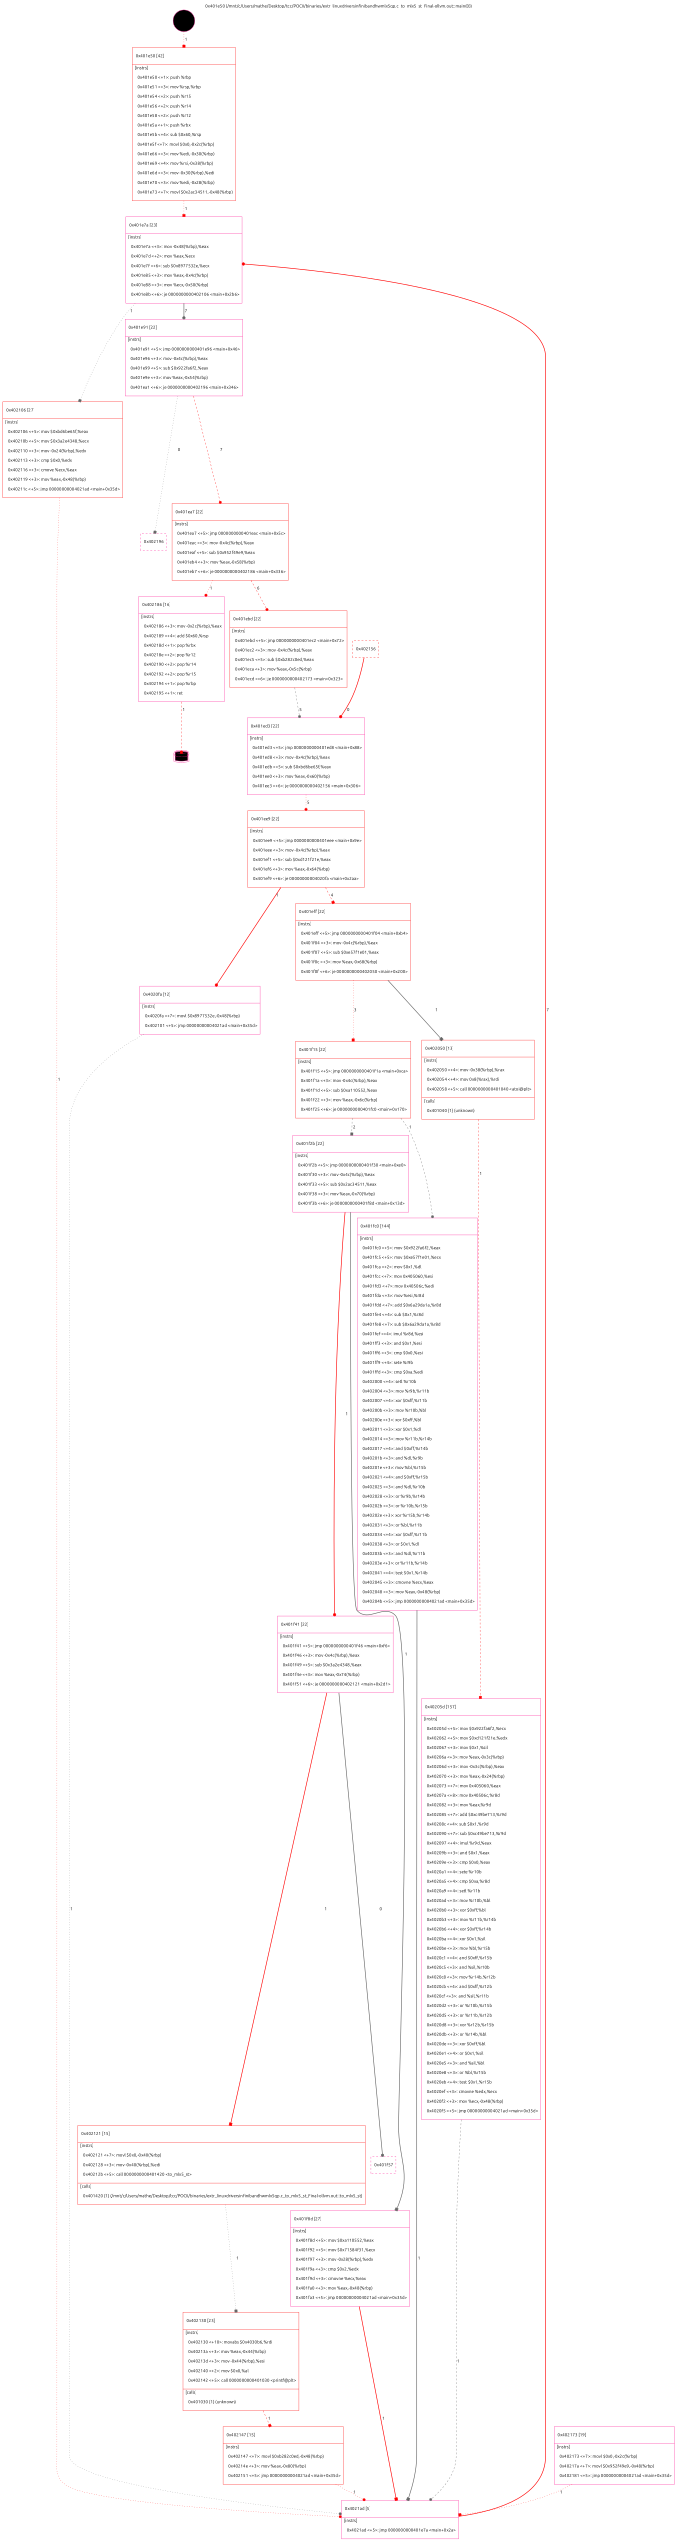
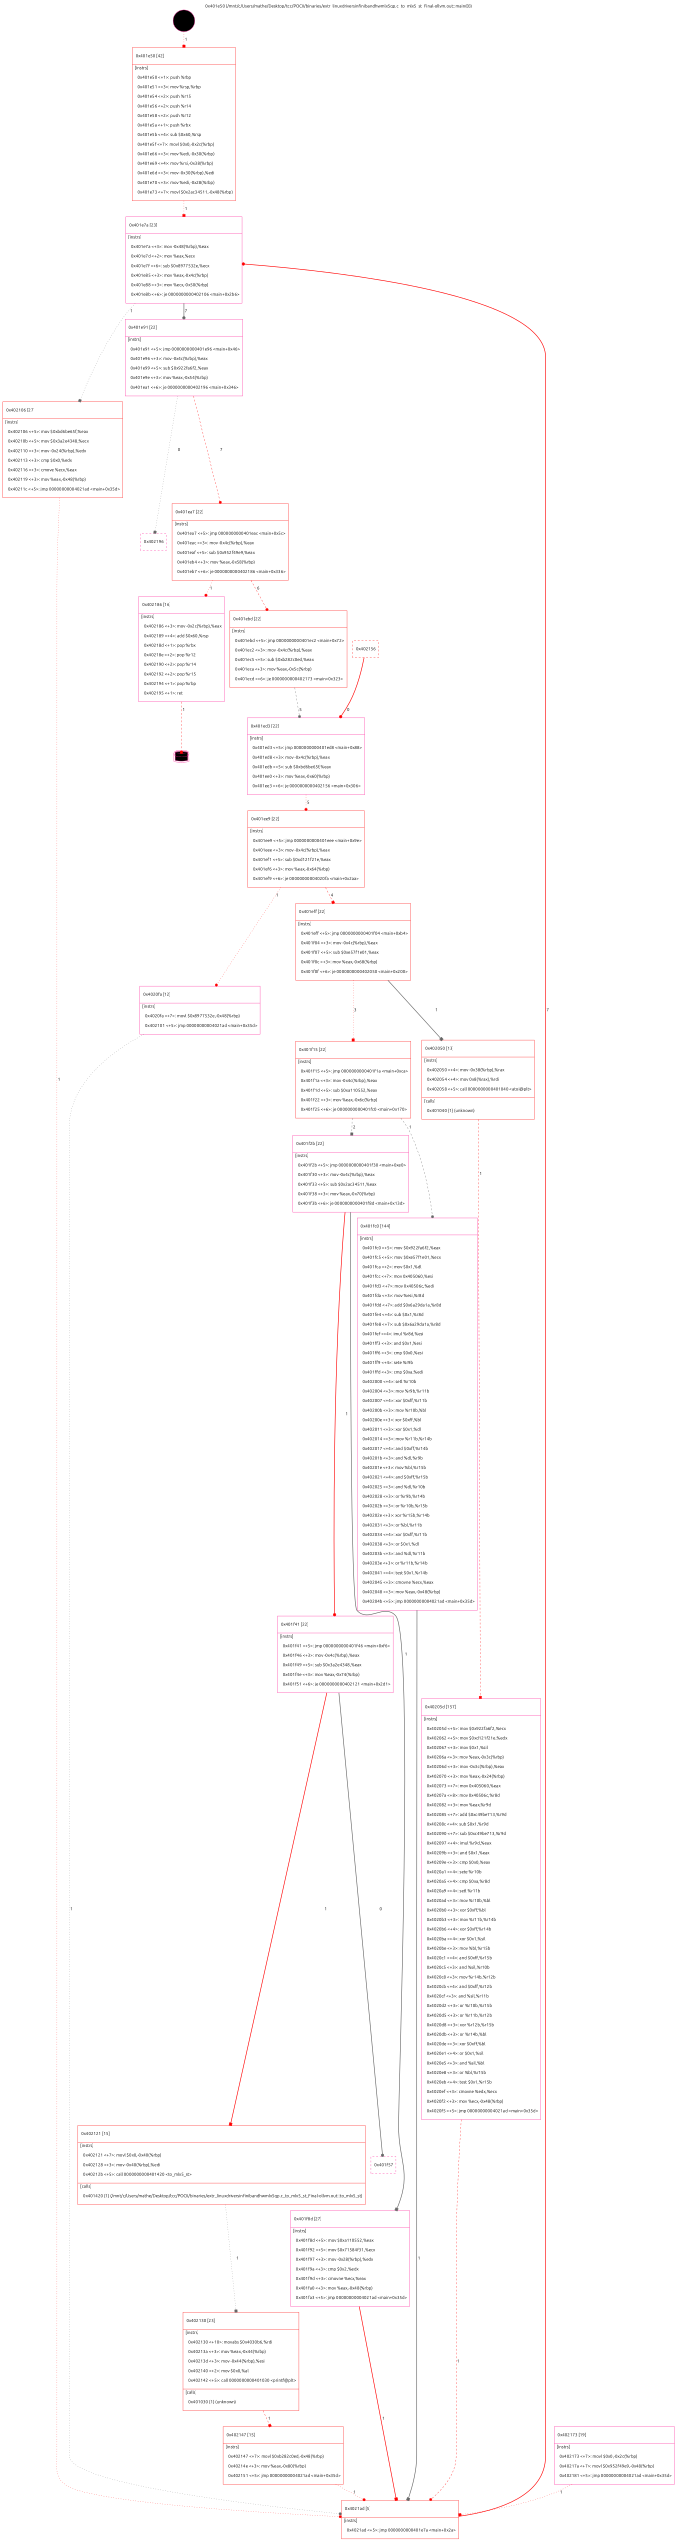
edge "0x401ee9 [22]" -> "0x4020fa [12]": style bold -> dotted
edge "0x40205d [157]" -> "0x4021ad [5]": color gray40 -> red
node "0x4021ad [5]": color deeppink -> red
